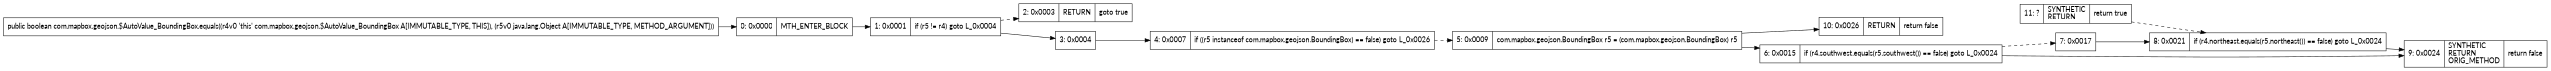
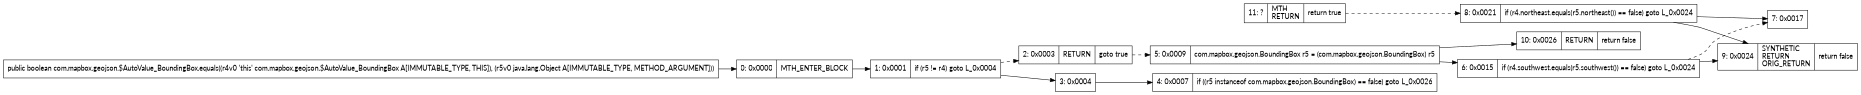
node "11: ?": text "SYNTHETIC" -> "MTH"
edge "4: 0x0007" -> "5: 0x0009": now "2: 0x0003" -> "5: 0x0009"
edge "7: 0x0017" -> "8: 0x0021": reversed
node "9: 0x0024": text "ORIG_METHOD" -> "ORIG_RETURN"
